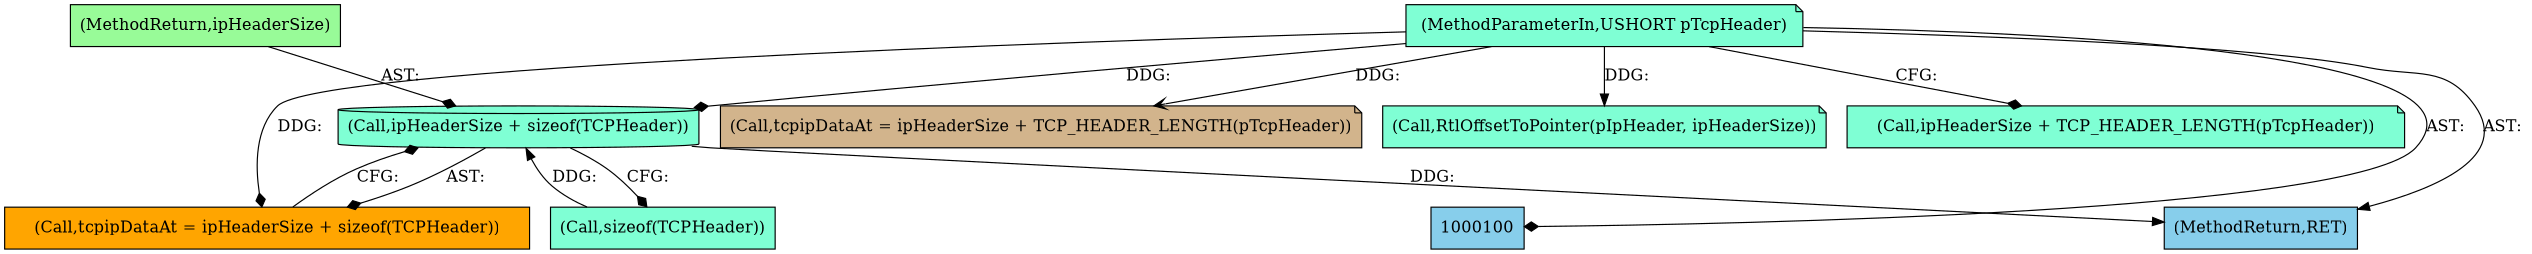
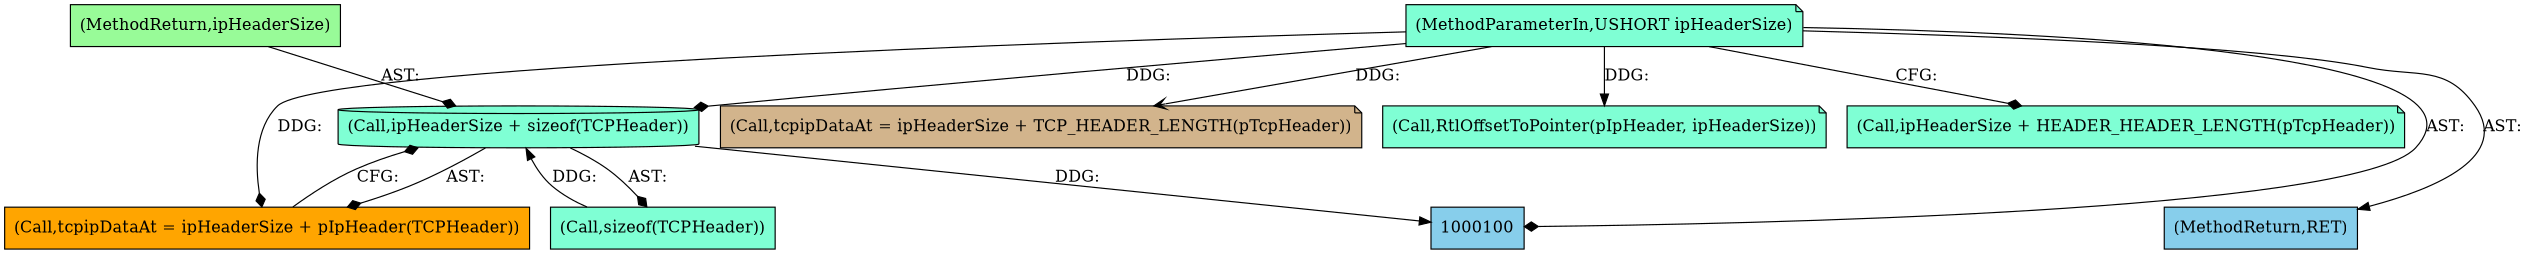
node "(MethodParameterIn,USHORT pTcpHeader)": label "(MethodParameterIn,USHORT pTcpHeader)" -> "(MethodParameterIn,USHORT ipHeaderSize)"
node "(Call,ipHeaderSize + TCP_HEADER_LENGTH(pTcpHeader))": label "(Call,ipHeaderSize + TCP_HEADER_LENGTH(pTcpHeader))" -> "(Call,ipHeaderSize + HEADER_HEADER_LENGTH(pTcpHeader))"
edge "(Call,ipHeaderSize + sizeof(TCPHeader))" -> "(Call,sizeof(TCPHeader))": label "CFG: " -> "AST: "
edge "(Call,ipHeaderSize + sizeof(TCPHeader))" -> "(MethodReturn,RET)": now "(Call,ipHeaderSize + sizeof(TCPHeader))" -> "1000100"
node "(Call,tcpipDataAt = ipHeaderSize + sizeof(TCPHeader))": label "(Call,tcpipDataAt = ipHeaderSize + sizeof(TCPHeader))" -> "(Call,tcpipDataAt = ipHeaderSize + pIpHeader(TCPHeader))"
